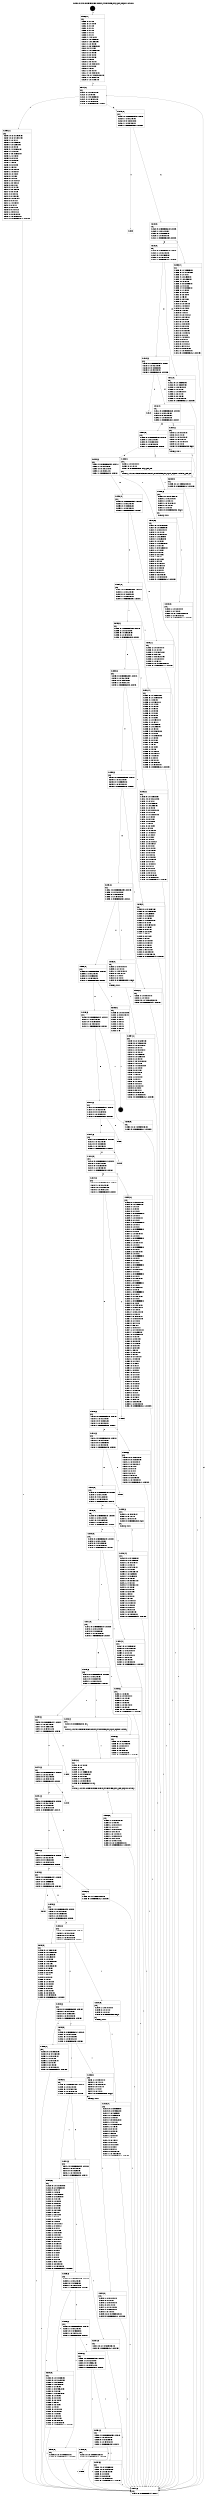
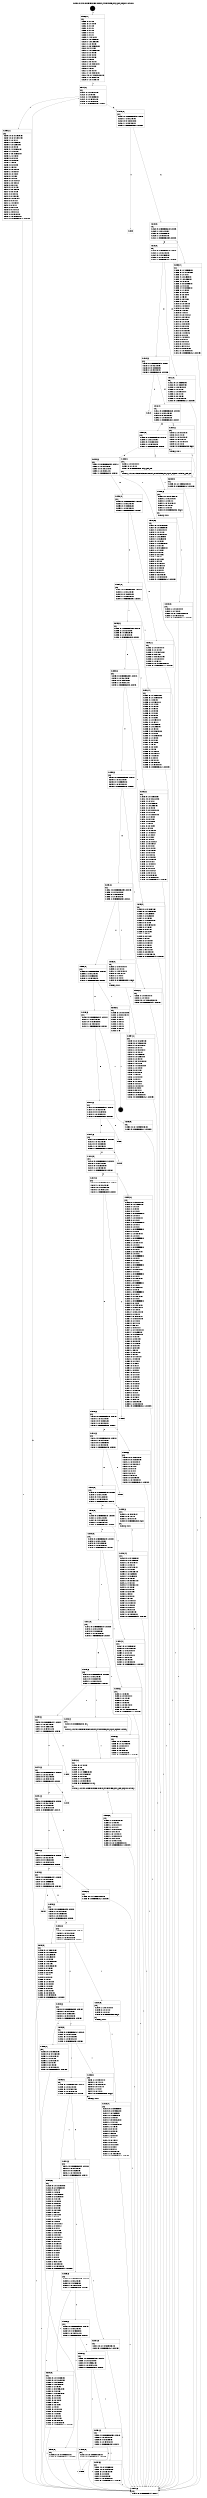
edge "0x402441 [5]" -> "0x401464 [32]": now "0x401900" -> "0x401464 [32]"
node "0x401d19 [43]": removed
